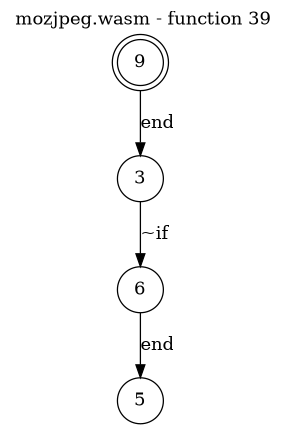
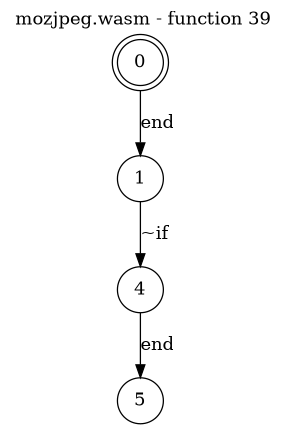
node "9": label "9" -> "0"
node "3": label "3" -> "1"
node "6": label "6" -> "4"
